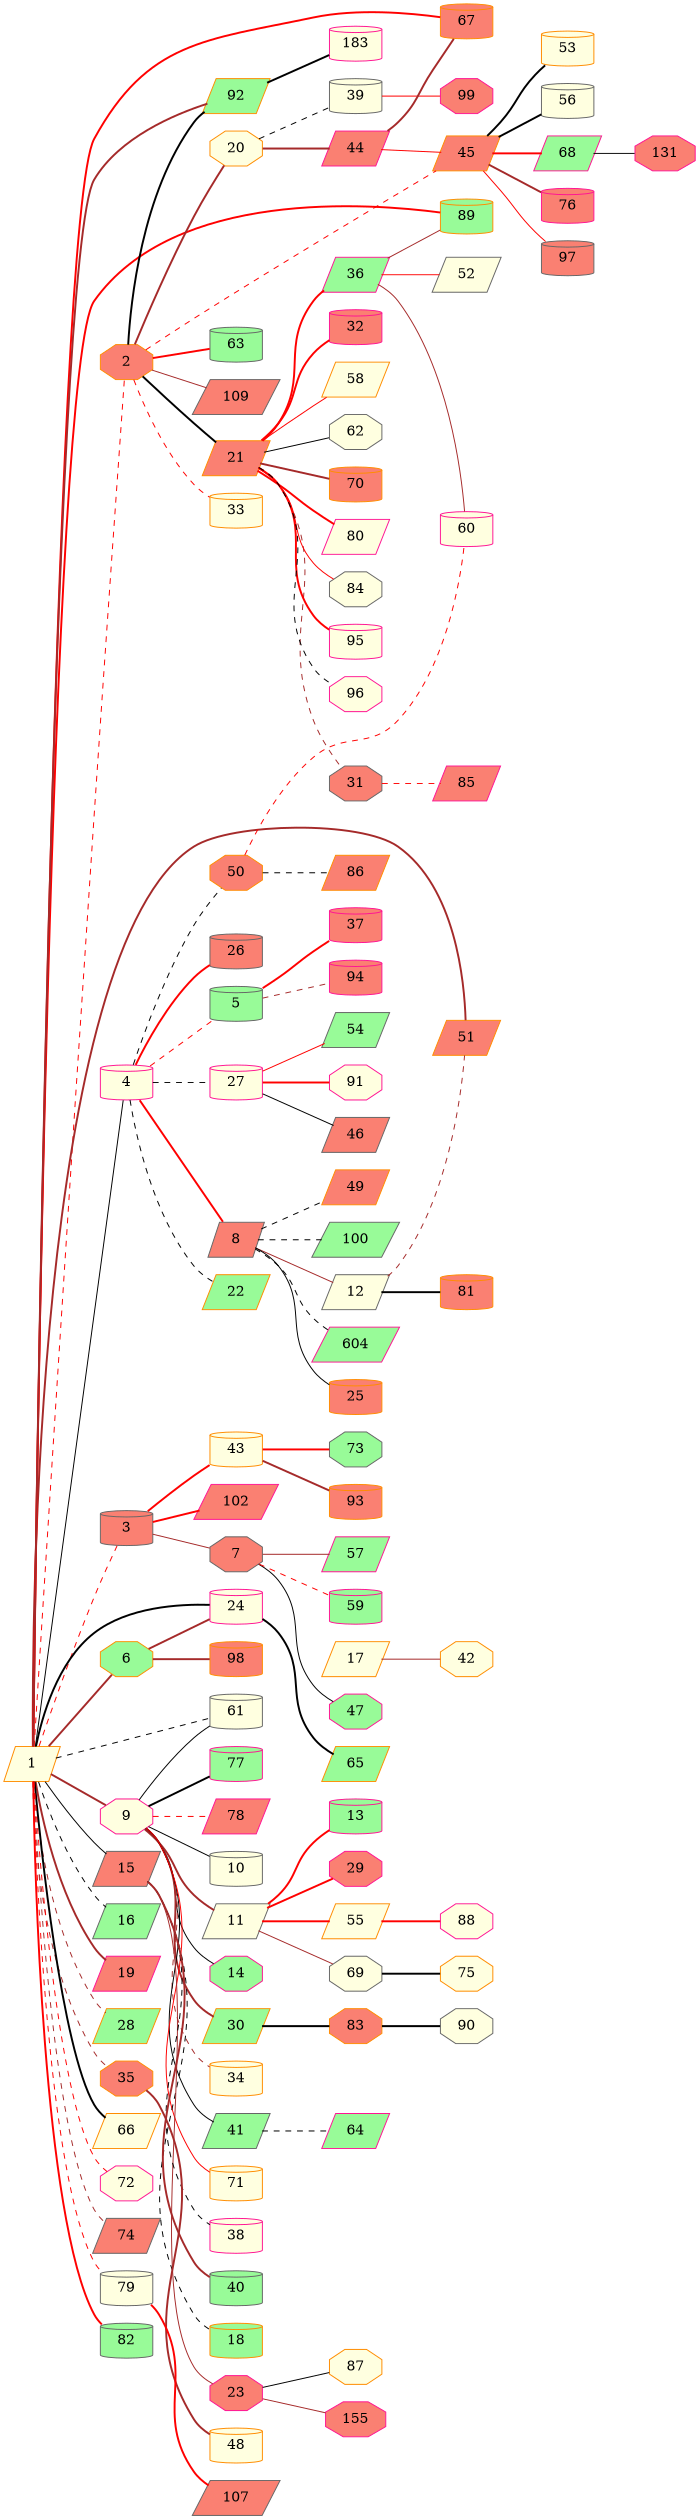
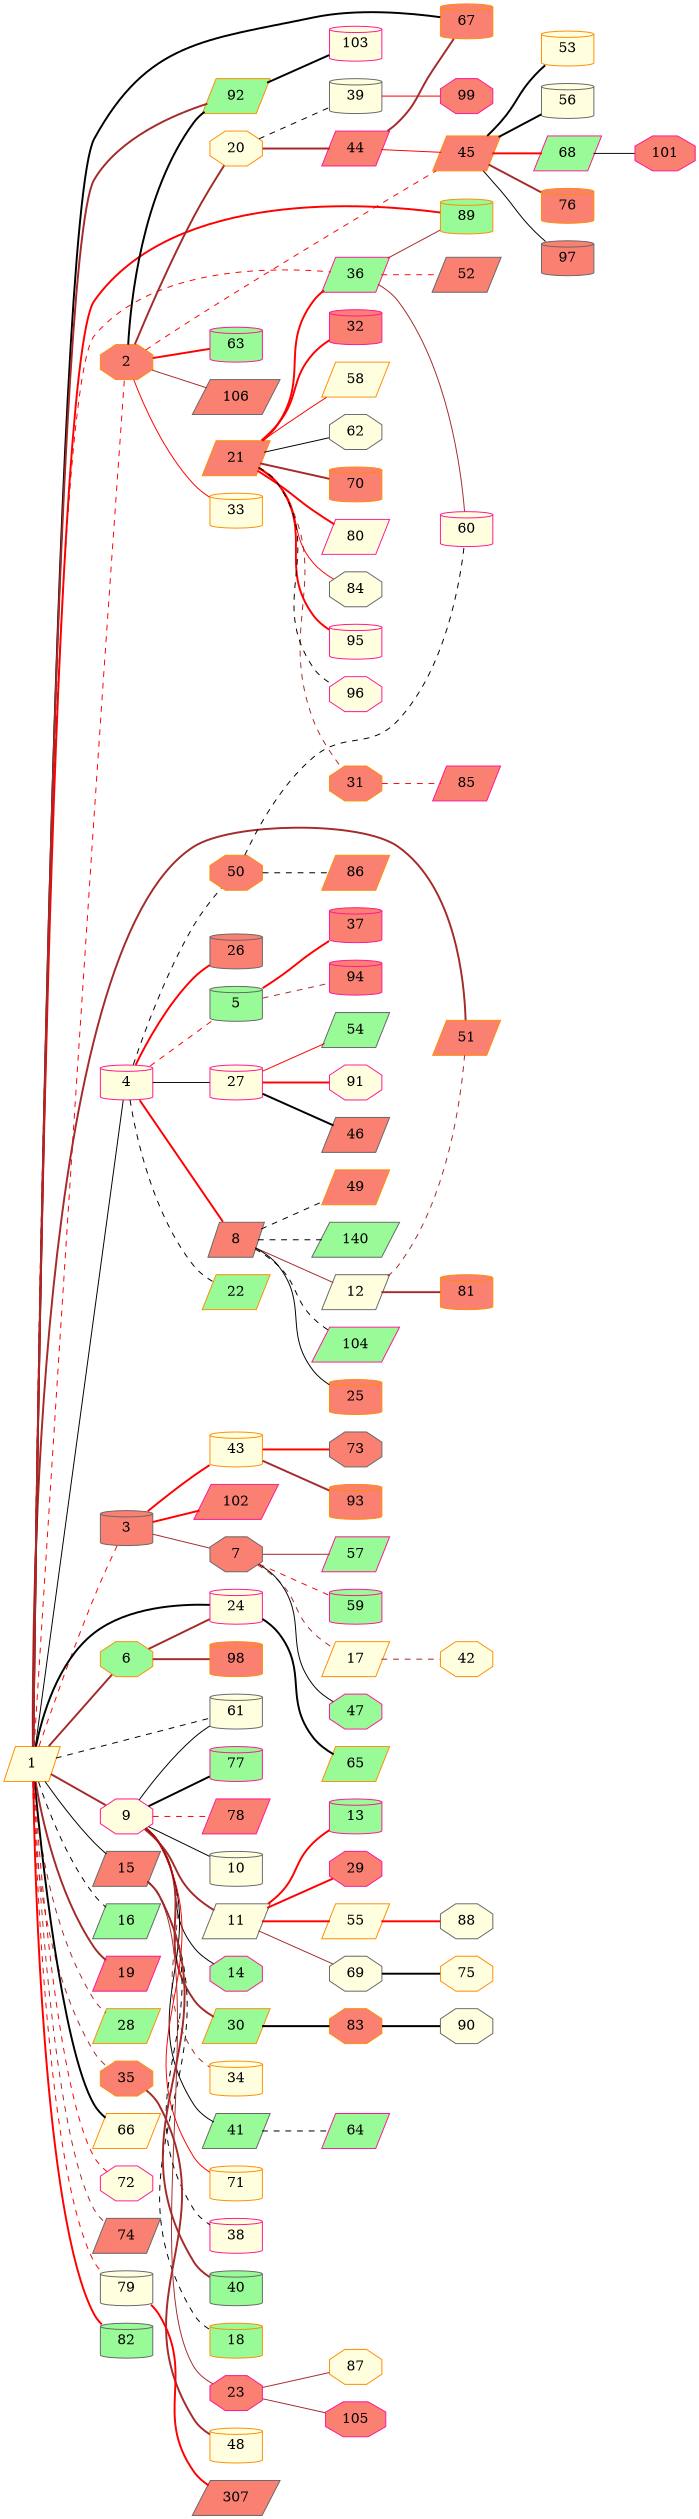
node "183": label "183" -> "103"
node "131": label "131" -> "101"
node "76": color deeppink -> darkorange
edge "45" -- "97": color red -> black
edge "36" -- "52": style solid -> dashed
node "52": fillcolor lightyellow -> salmon
node "63": color gray40 -> deeppink
node "109": label "109" -> "106"
edge "2" -- "21": removed
edge "2" -- "33": style dashed -> solid
edge "60" -- "50": color red -> black
edge "67" -- "1": color red -> black
node "31": color gray40 -> darkorange
edge "36" -- "1": added
edge "4" -- "27": style dashed -> solid
edge "27" -- "46": style solid -> bold
node "100": label "100" -> "140"
edge "12" -- "81": color black -> brown
node "604": label "604" -> "104"
node "73": fillcolor palegreen -> salmon
edge "7" -- "17": added
edge "17" -- "42": style solid -> dashed
node "88": color deeppink -> gray40
edge "87" -- "23": color black -> brown
node "155": label "155" -> "105"
node "107": label "107" -> "307"
